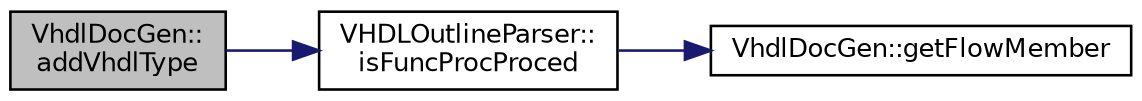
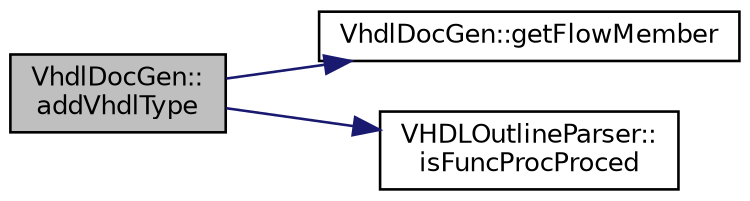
edge "VHDLOutlineParser:: isFuncProcProced" -> "VhdlDocGen::getFlowMember": now "VhdlDocGen:: addVhdlType" -> "VhdlDocGen::getFlowMember"
